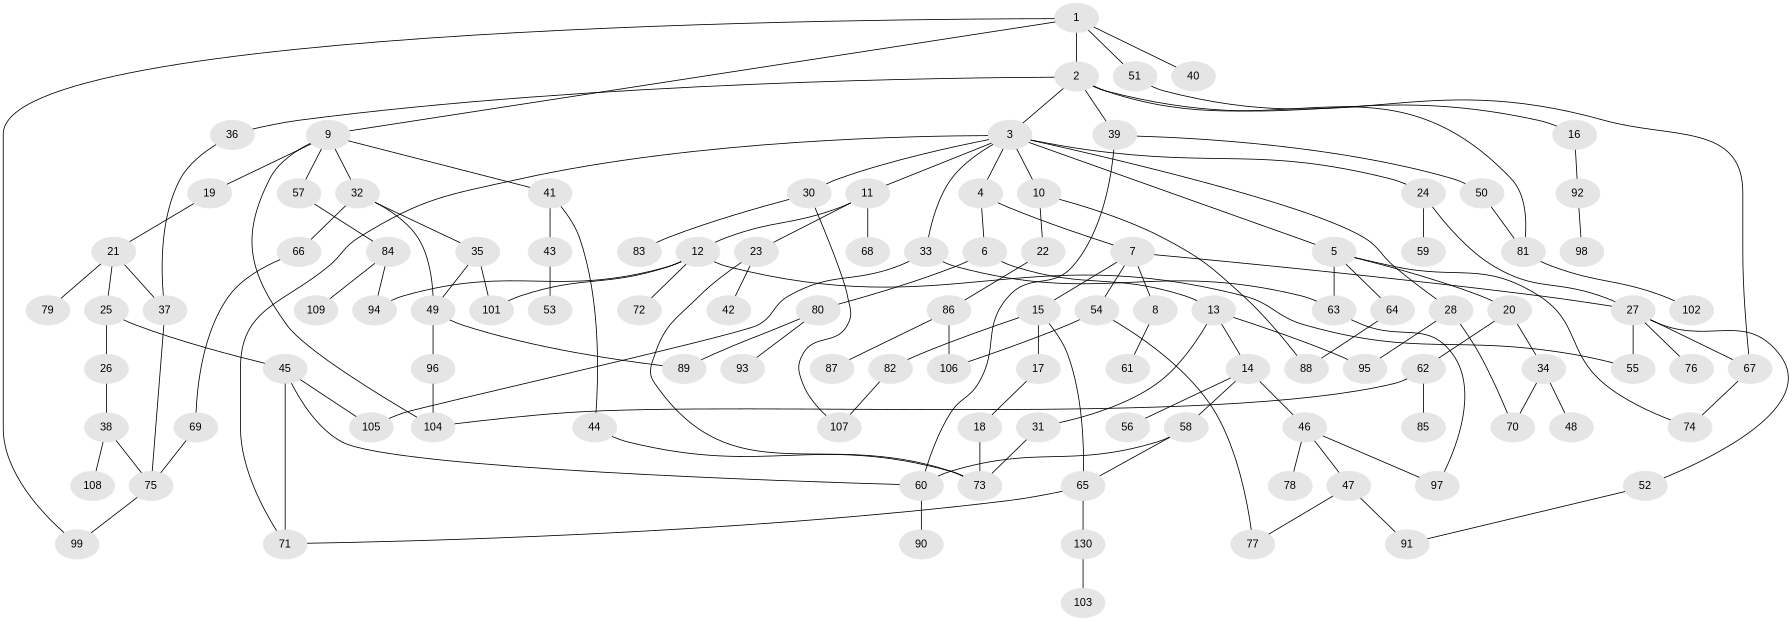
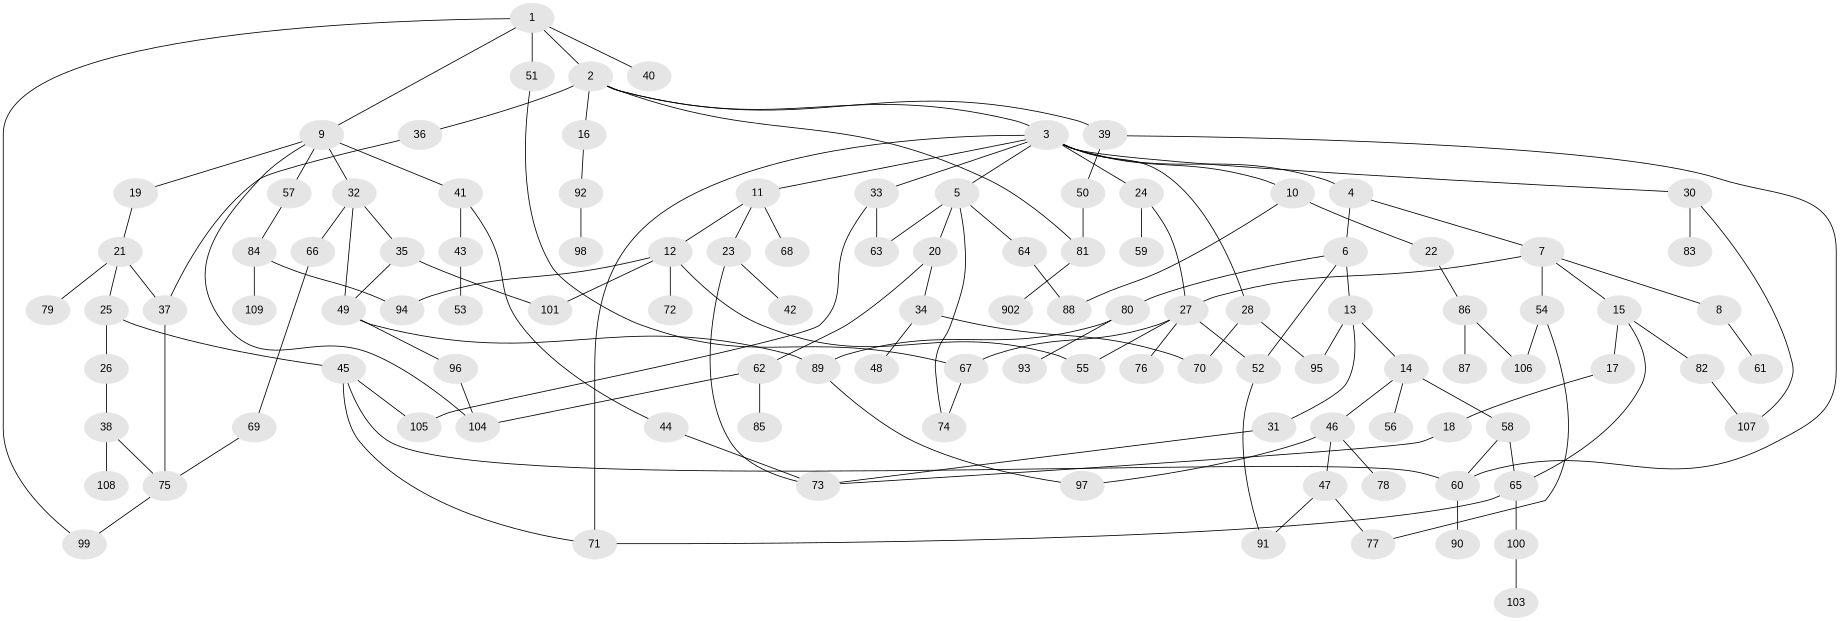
edge "6" -- "52": added
node "102": label "102" -> "902"
edge "63" -- "97": now "89" -- "97"
node "130": label "130" -> "100"
